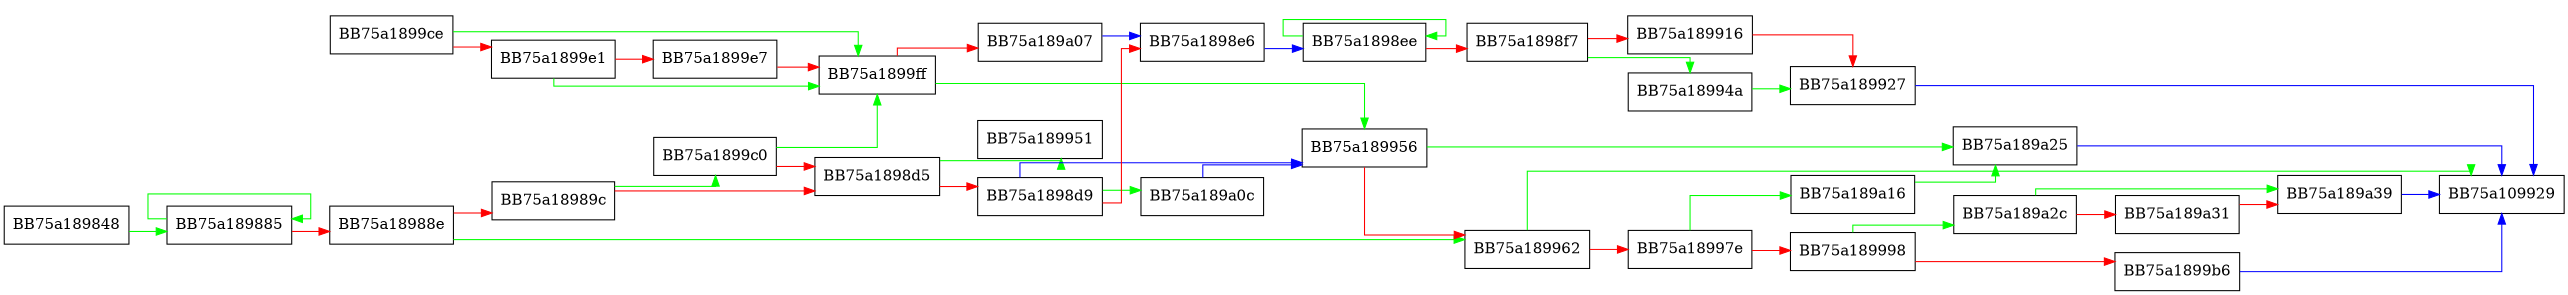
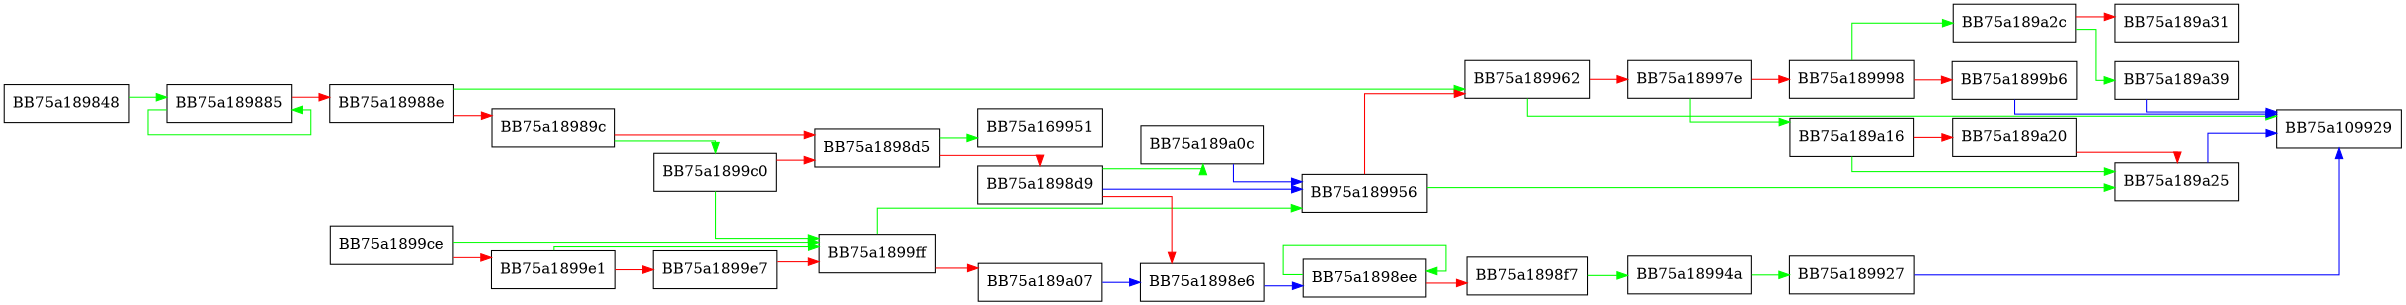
node "BB75a189916": removed
node "BB75a189a20": added
node "BB75a189951": label "BB75a189951" -> "BB75a169951"
edge "BB75a189a31" -> "BB75a189a39": removed
